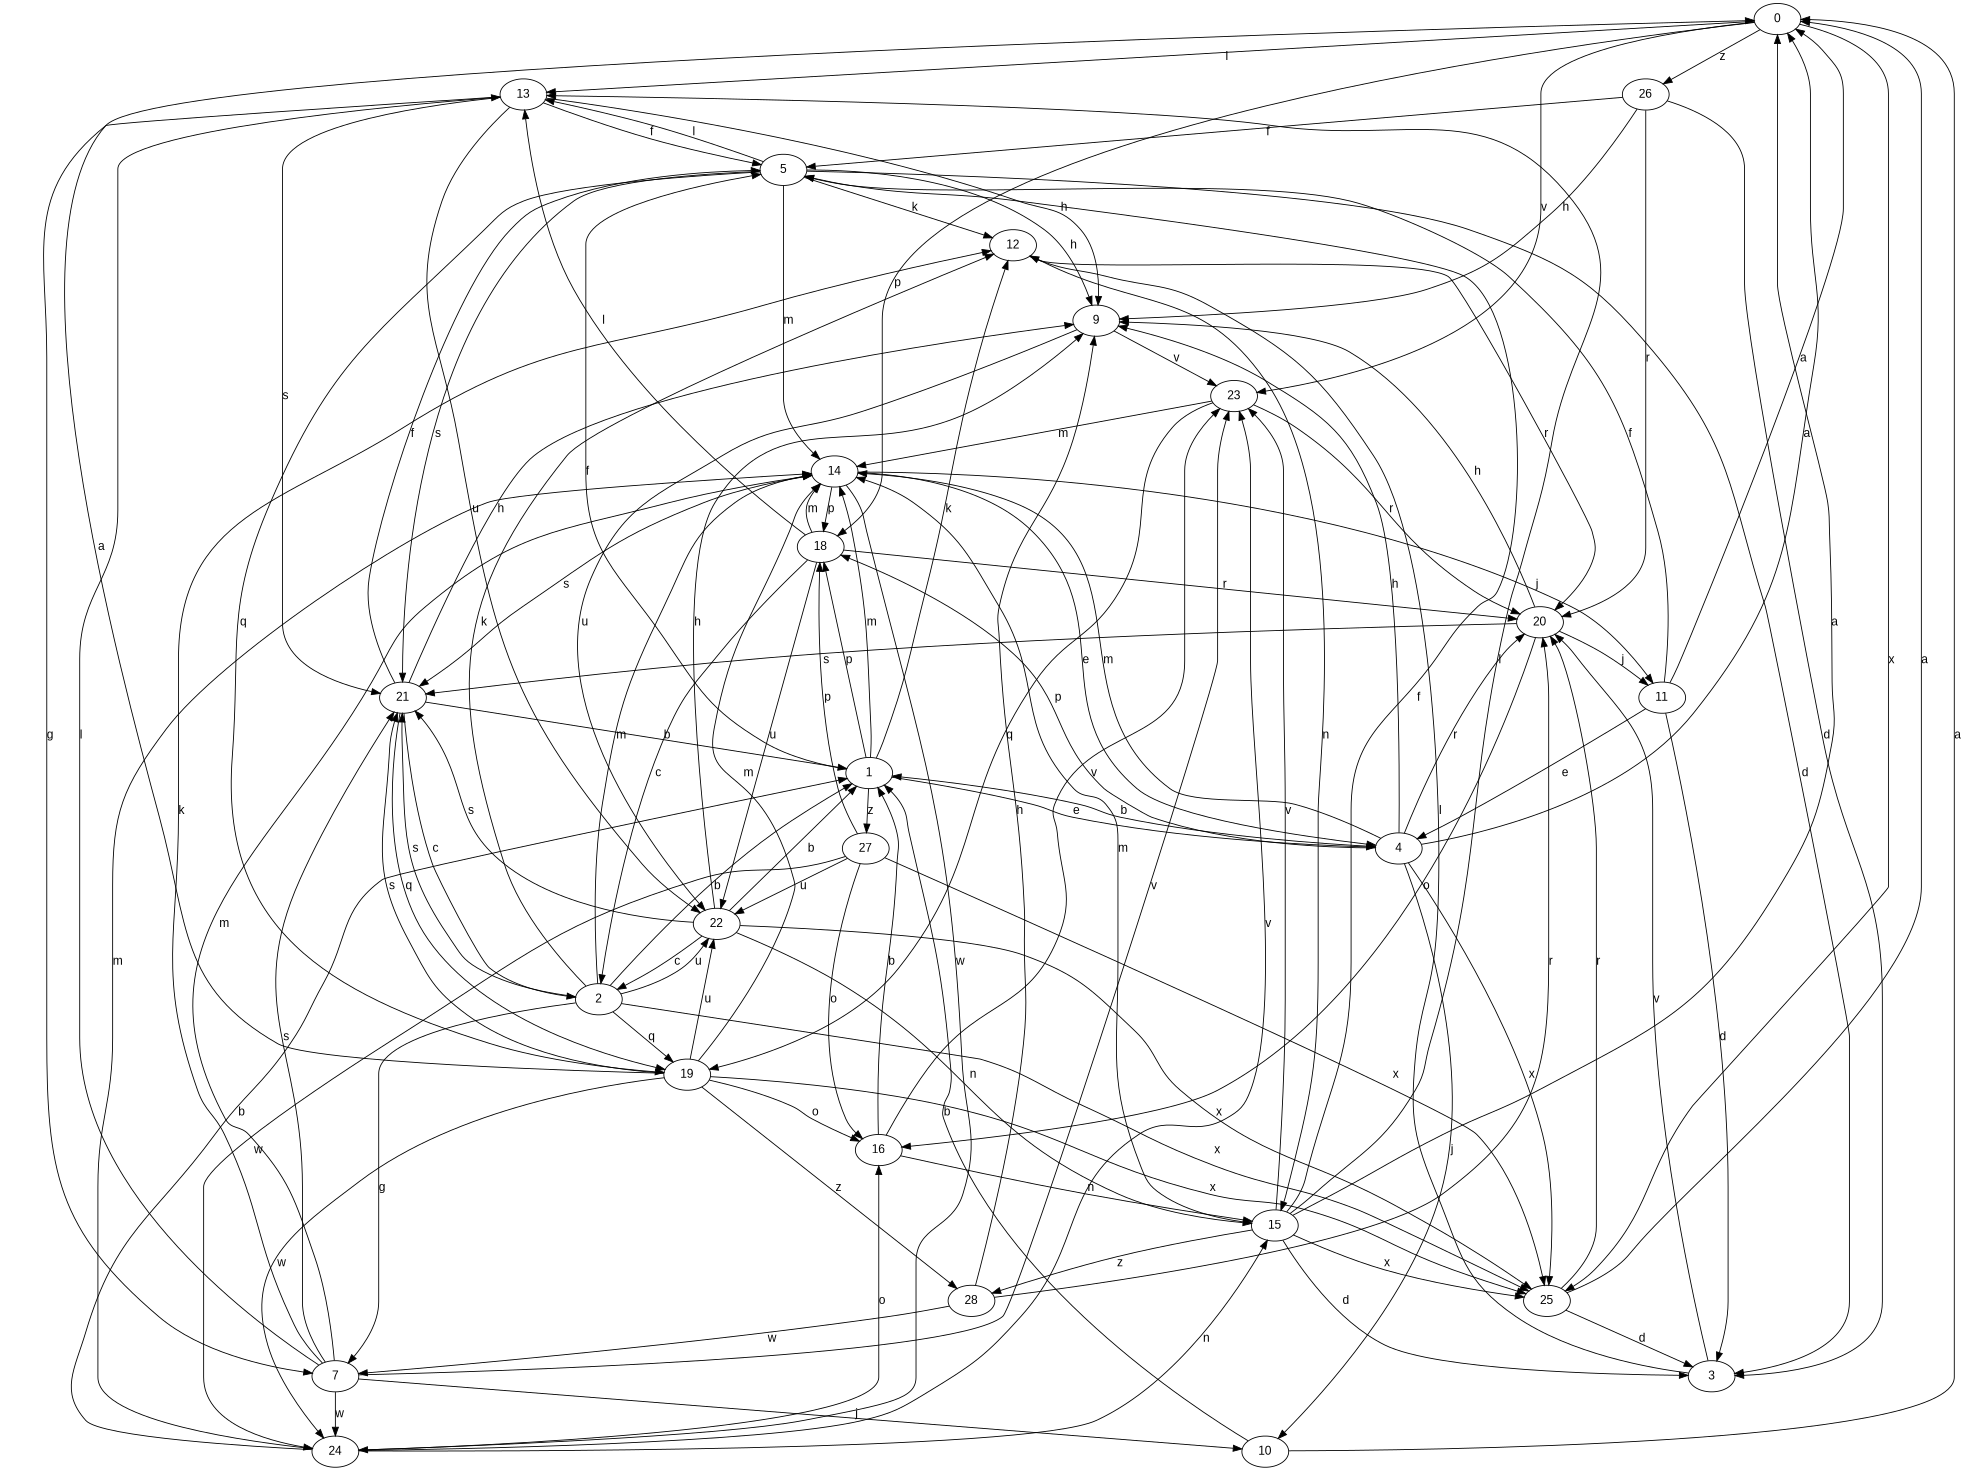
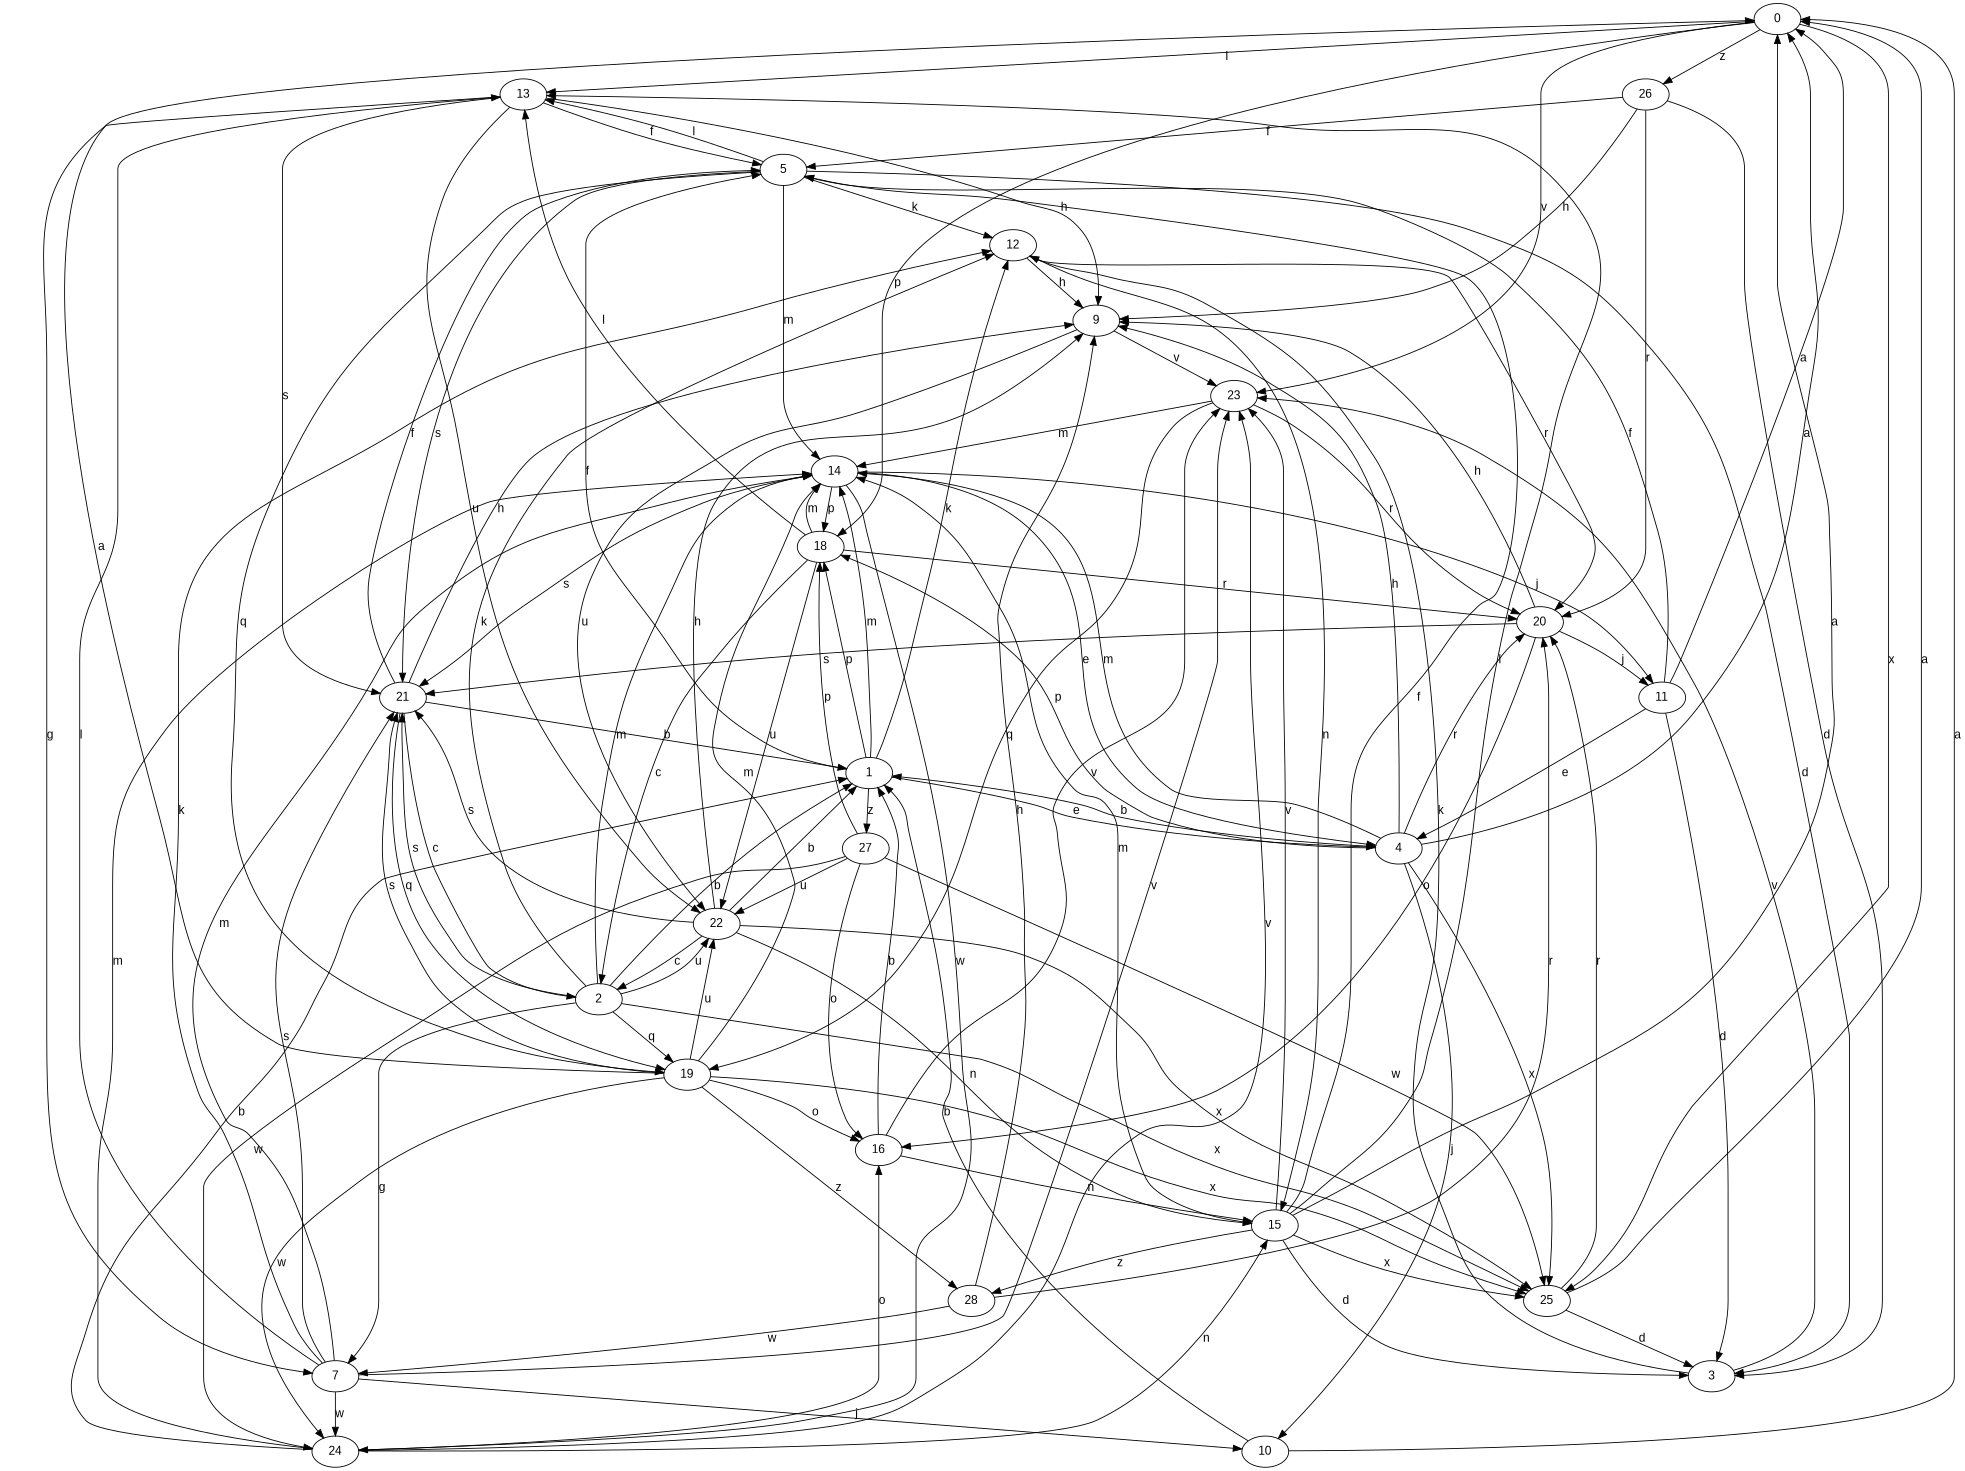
edge "5" -> "9": now "12" -> "9"
edge "3" -> "12": label "l" -> "k"
edge "3" -> "20": now "3" -> "23"
edge "27" -> "25": label "x" -> "w"
